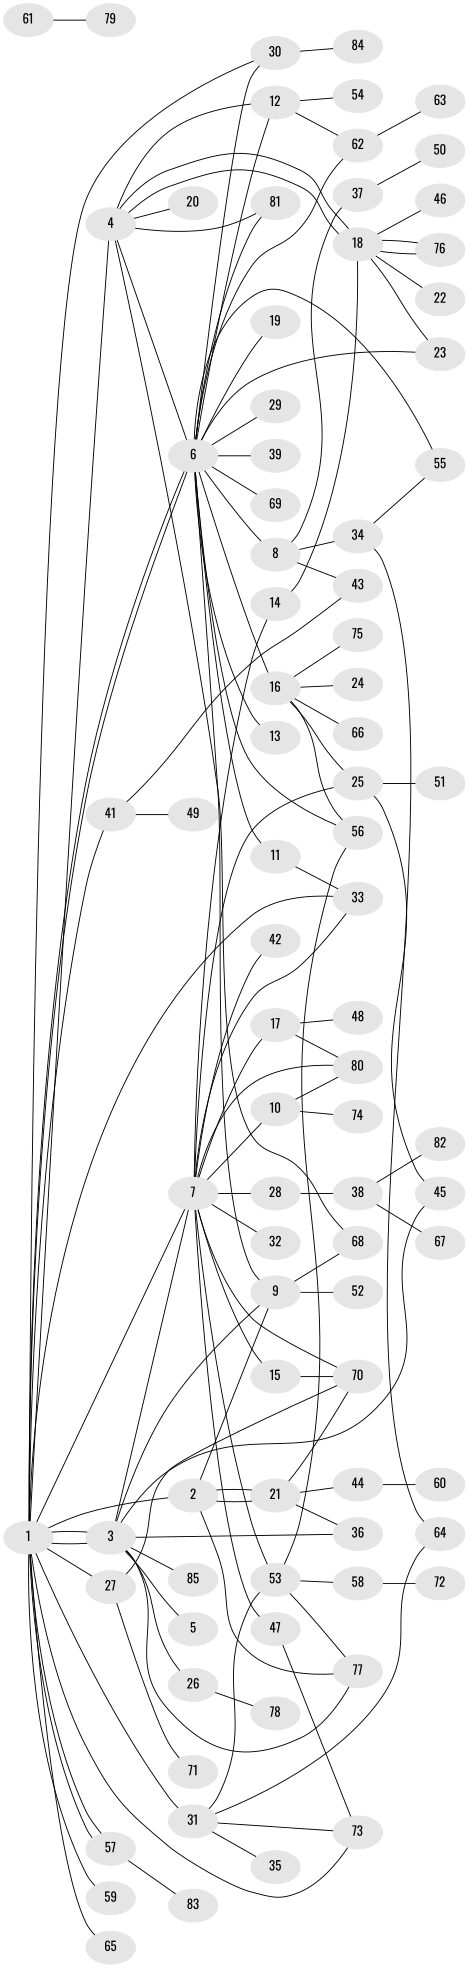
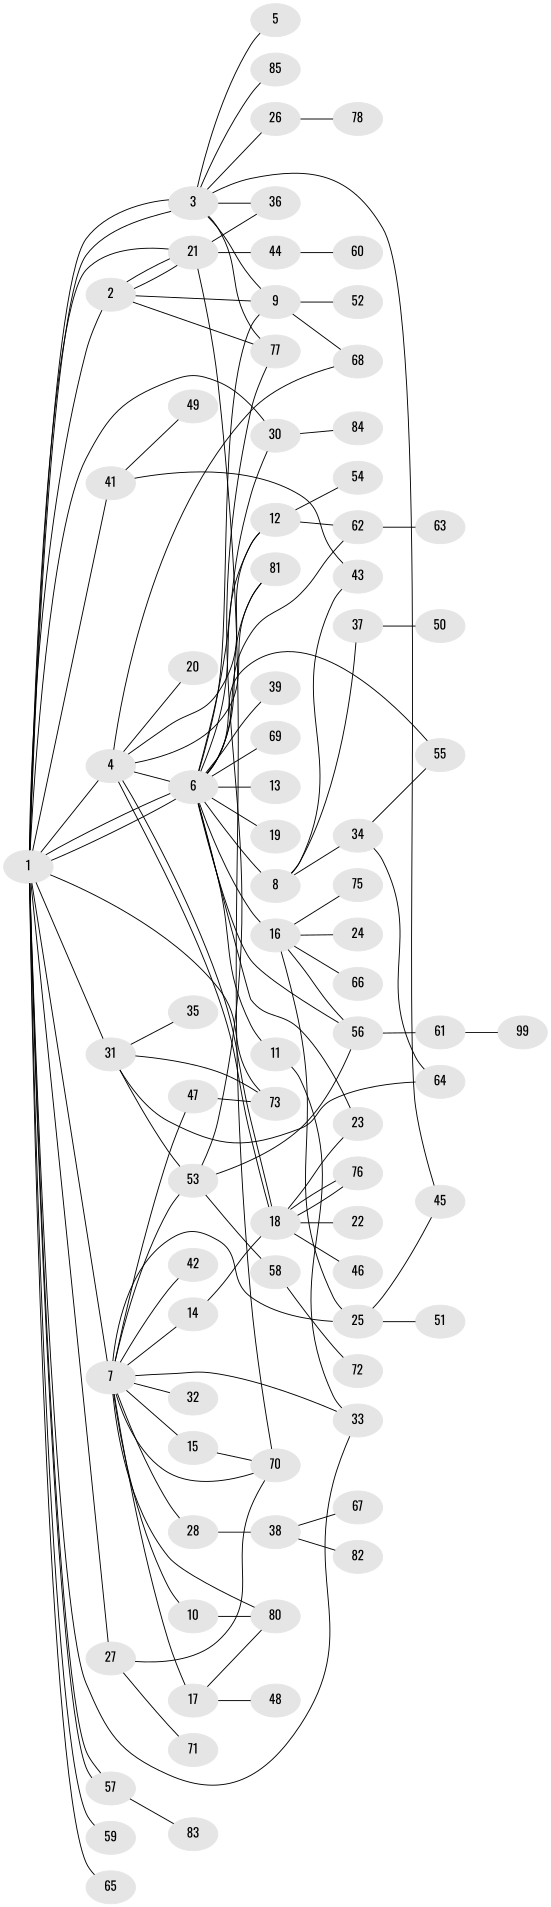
node "79": label "79" -> "99"
node "29": removed
edge "21" -- "1": added
edge "61" -- "56": added
node "74": removed
edge "7" -- "3": removed
